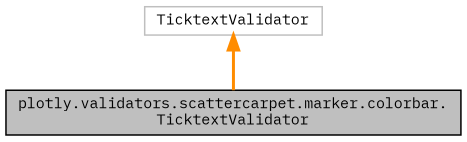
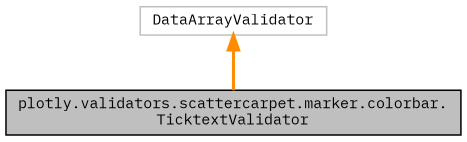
node "TicktextValidator": label "TicktextValidator" -> "DataArrayValidator"
